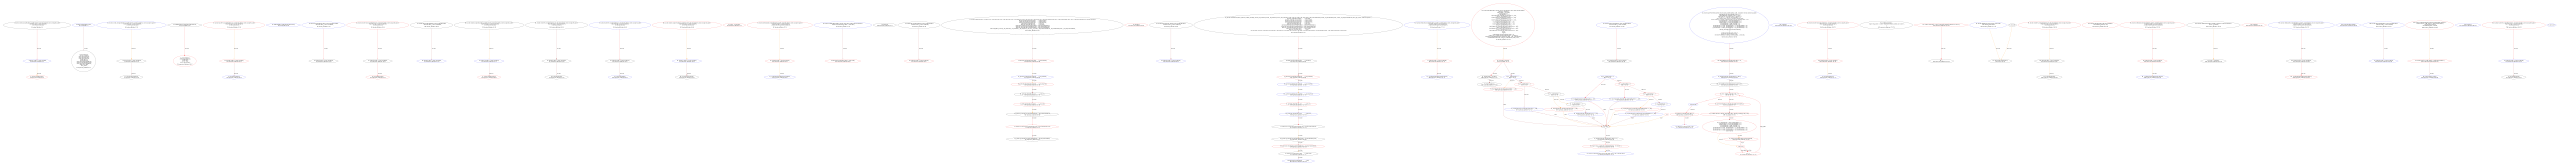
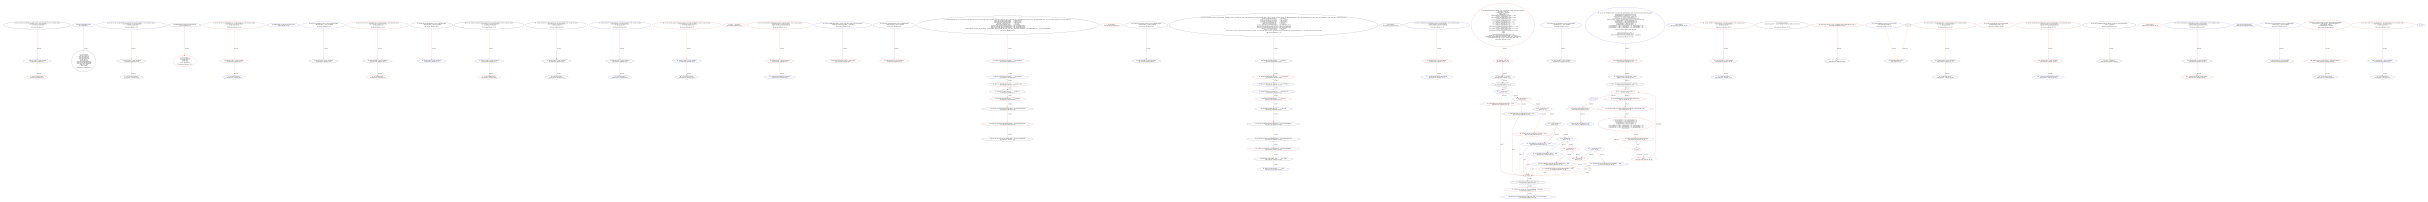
node "76_ onlyOwner 594-expression_statement-77-77": removed
node "96_ onlyOwner 812-expression_statement-97-97": added
node "203_ onlyOwner 1677-expression_statement-204-204": removed
edge "115_ uint stake = msg.value; 977-new_variable-116-116" -> "118_ if__selectedTeam == 1 1000-if-119-137": now "117_ require(_odd != 0 ); 993-expression_statement-118-118" -> "118_ if__selectedTeam == 1 1000-if-119-137"
edge "130_ if__selectedTeam == 7 1096-if-131-137" -> "132_ if__selectedTeam == 8 1112-if-133-137": reversed
edge "124_ if__selectedTeam == 4 1048-if-125-137" -> "126_ if__selectedTeam == 5 1064-if-127-137": added, label "neg_next"
